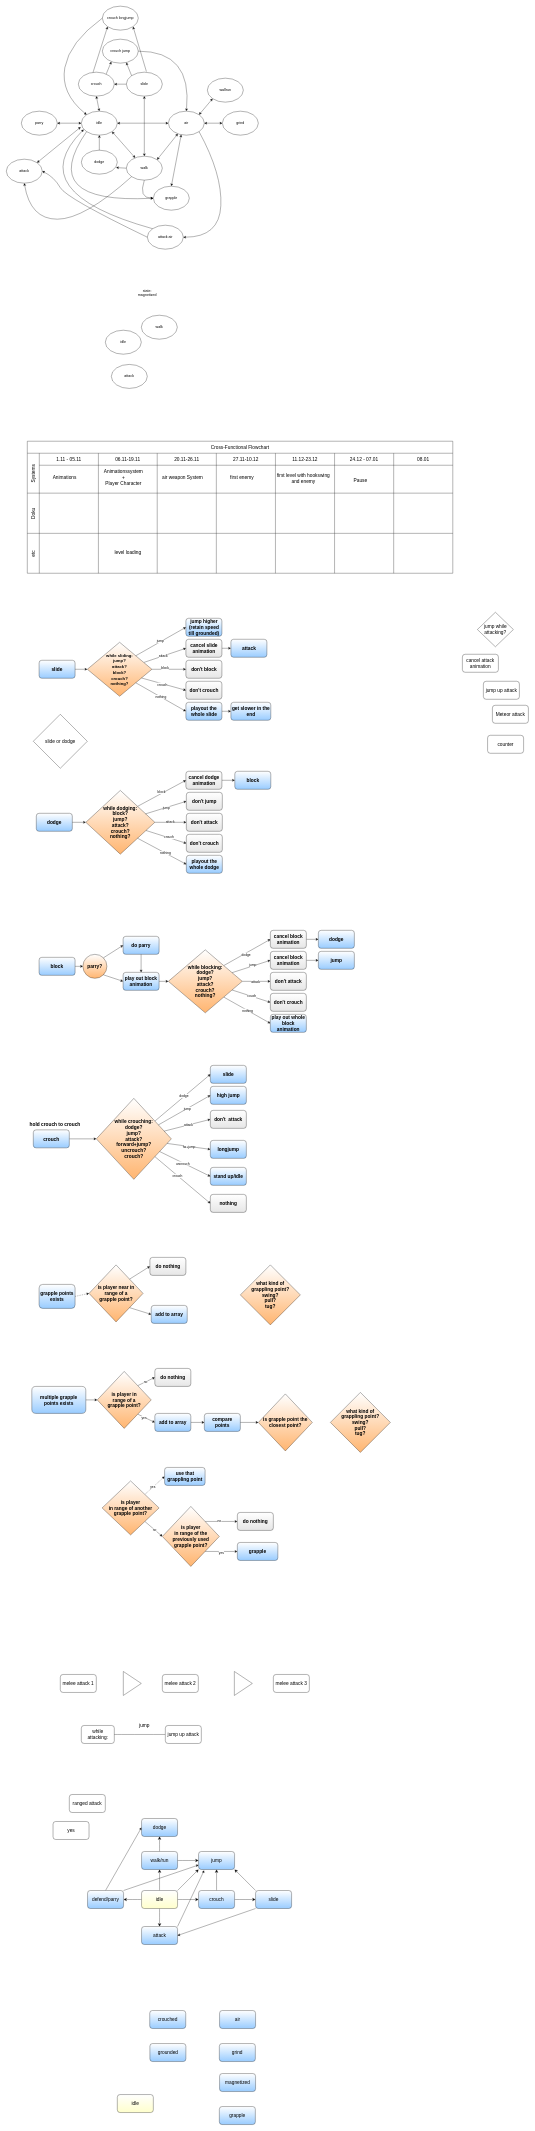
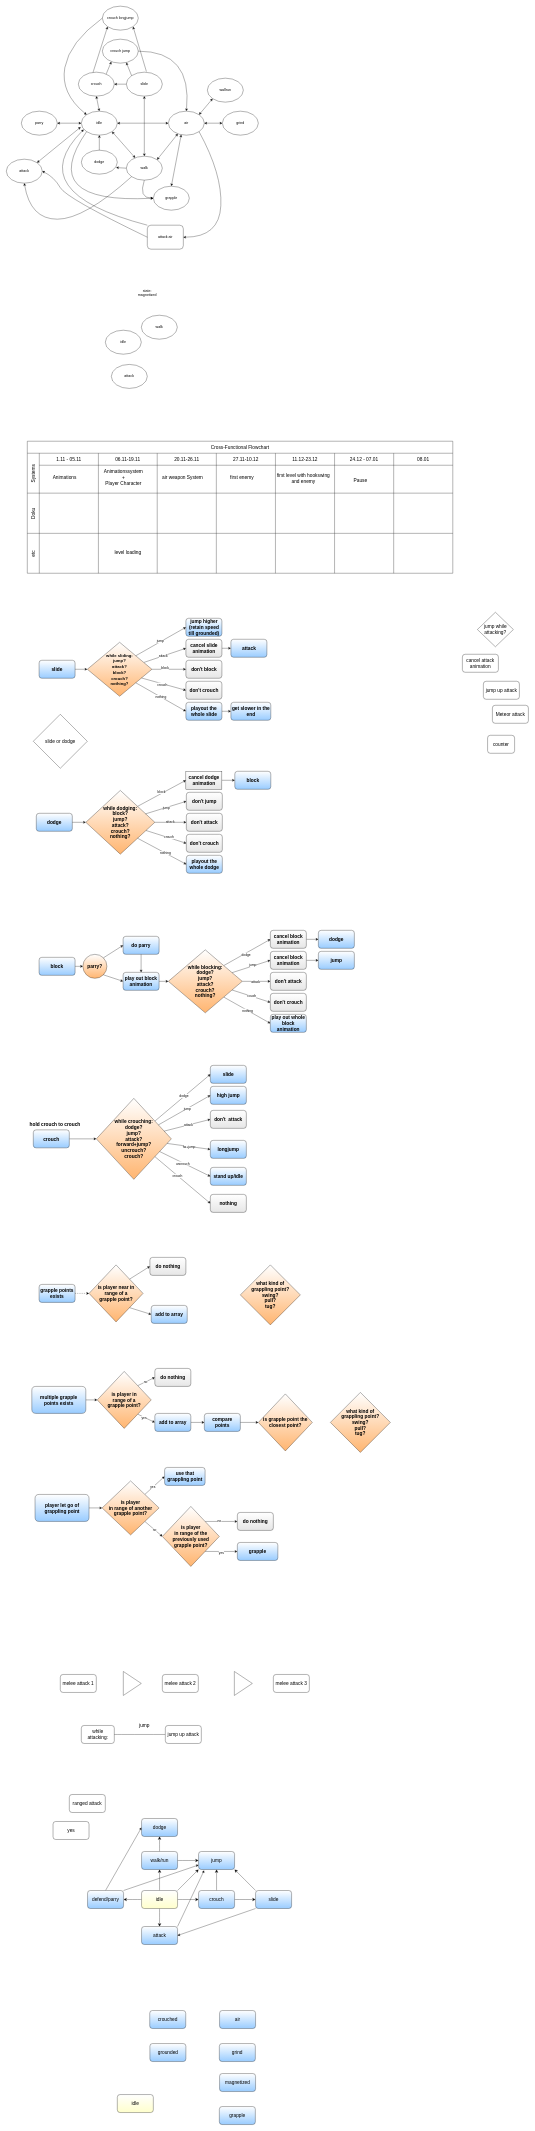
node "attack air": shape ellipse -> rounded rectangle
node "counter": size 36x18 -> 27x18
node "cancel dodge animation": shape rounded rectangle -> rectangle
node "grapple points exists": size 36x24 -> 36x18
edge "is player in range of another grapple point?" -> "use that grappling point": style dashed -> solid
node "player let go of grappling point": added
edge "player let go of grappling point" -> "is player in range of another grapple point?": added
